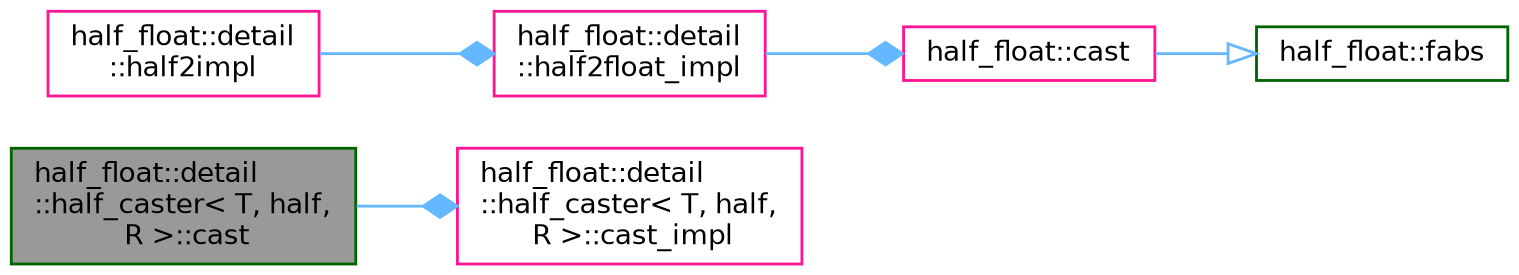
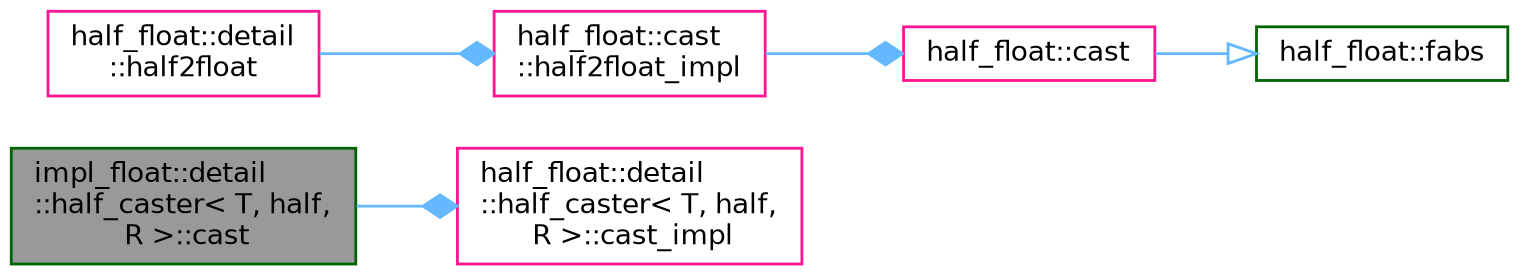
node "half_float::detail ::half2impl": label "half_float::detail ::half2impl" -> "half_float::detail ::half2float"
node "half_float::detail ::half2float_impl": label "half_float::detail ::half2float_impl" -> "half_float::cast ::half2float_impl"
node "half_float::detail ::half_caster< T, half, R >::cast": label "half_float::detail ::half_caster< T, half, R >::cast" -> "impl_float::detail ::half_caster< T, half, R >::cast"
